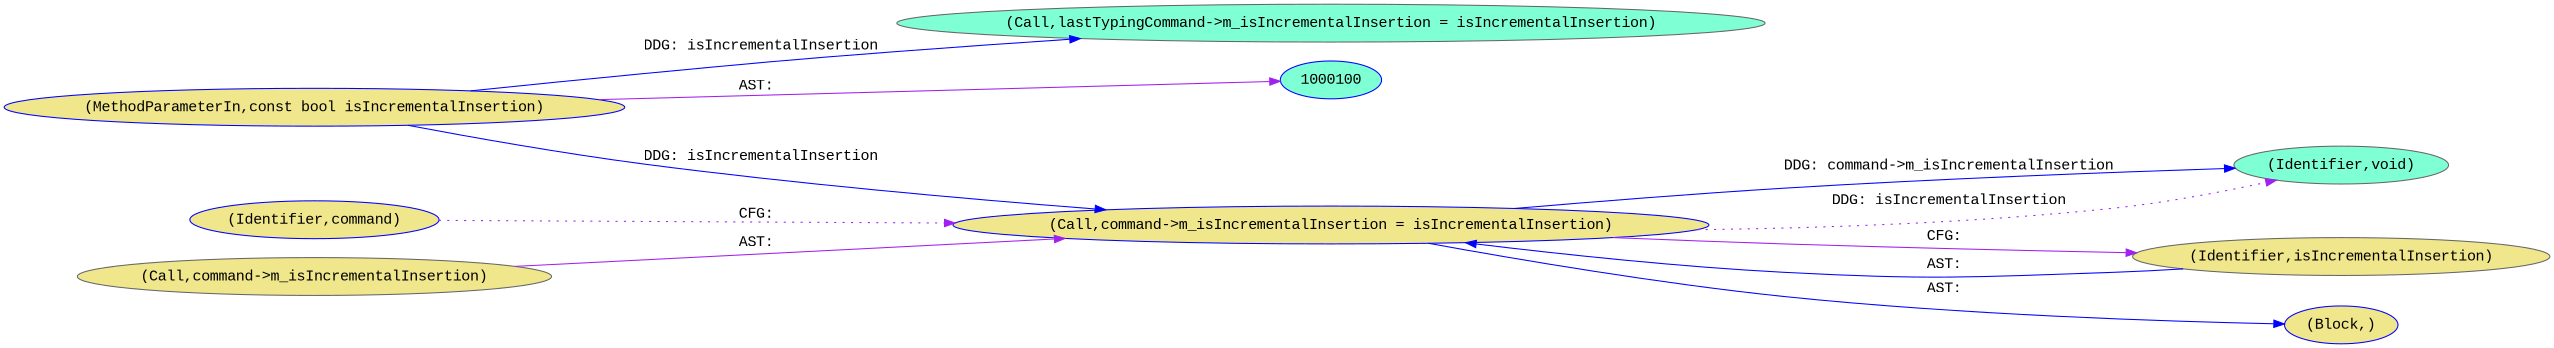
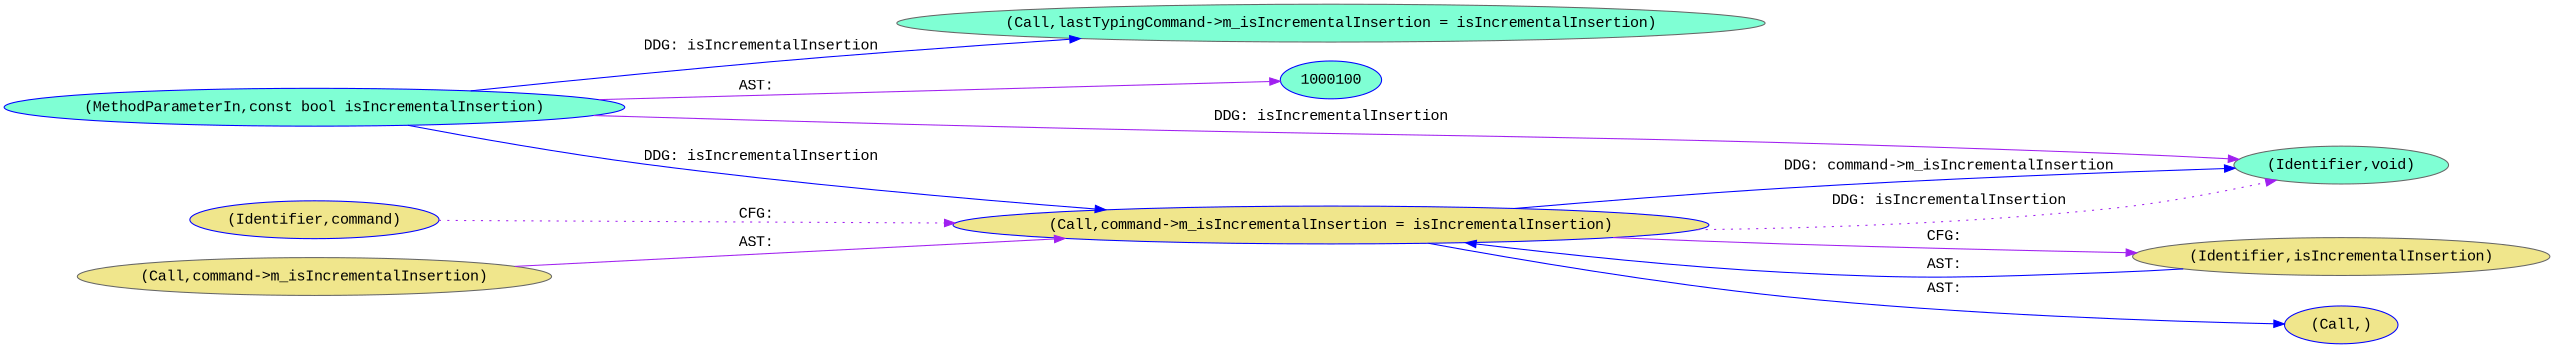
node "(MethodParameterIn,const bool isIncrementalInsertion)": fillcolor khaki -> aquamarine
edge "(MethodParameterIn,const bool isIncrementalInsertion)" -> "(Identifier,void)": added, label "DDG: isIncrementalInsertion"
node "(Block,)": label "(Block,)" -> "(Call,)"
